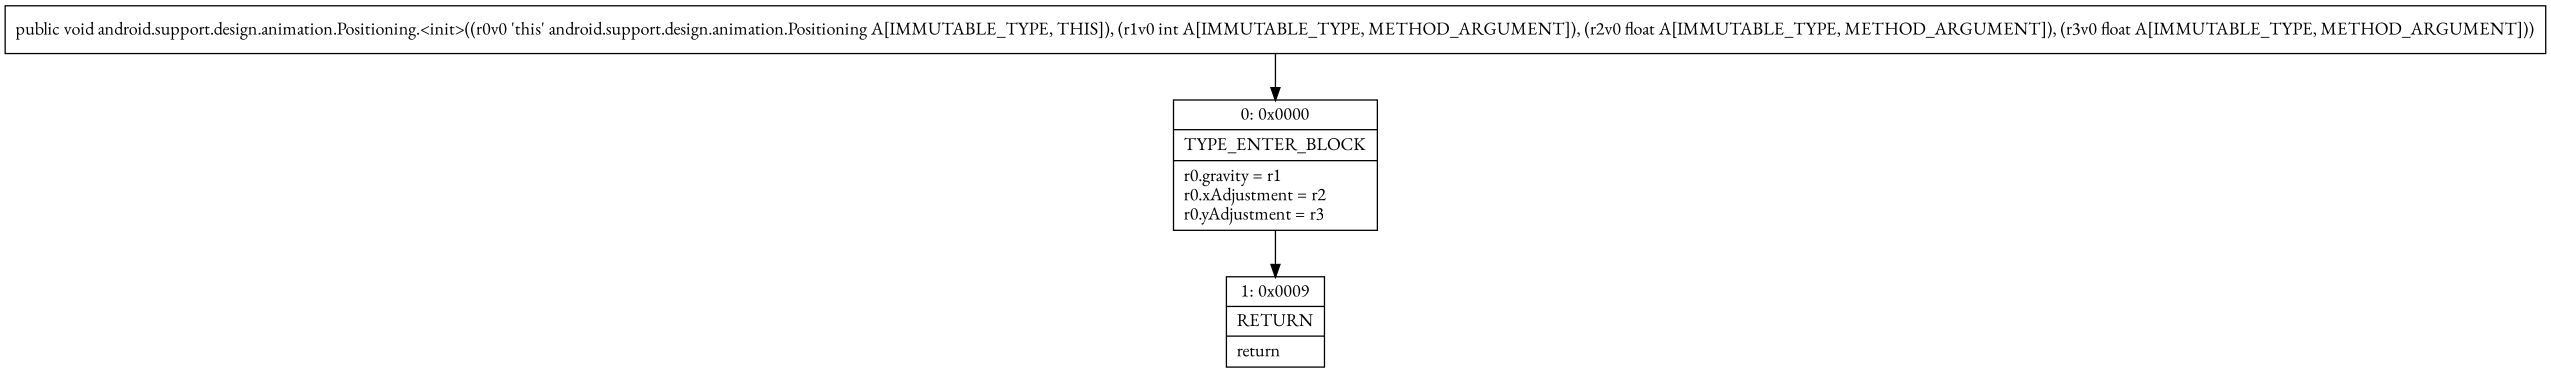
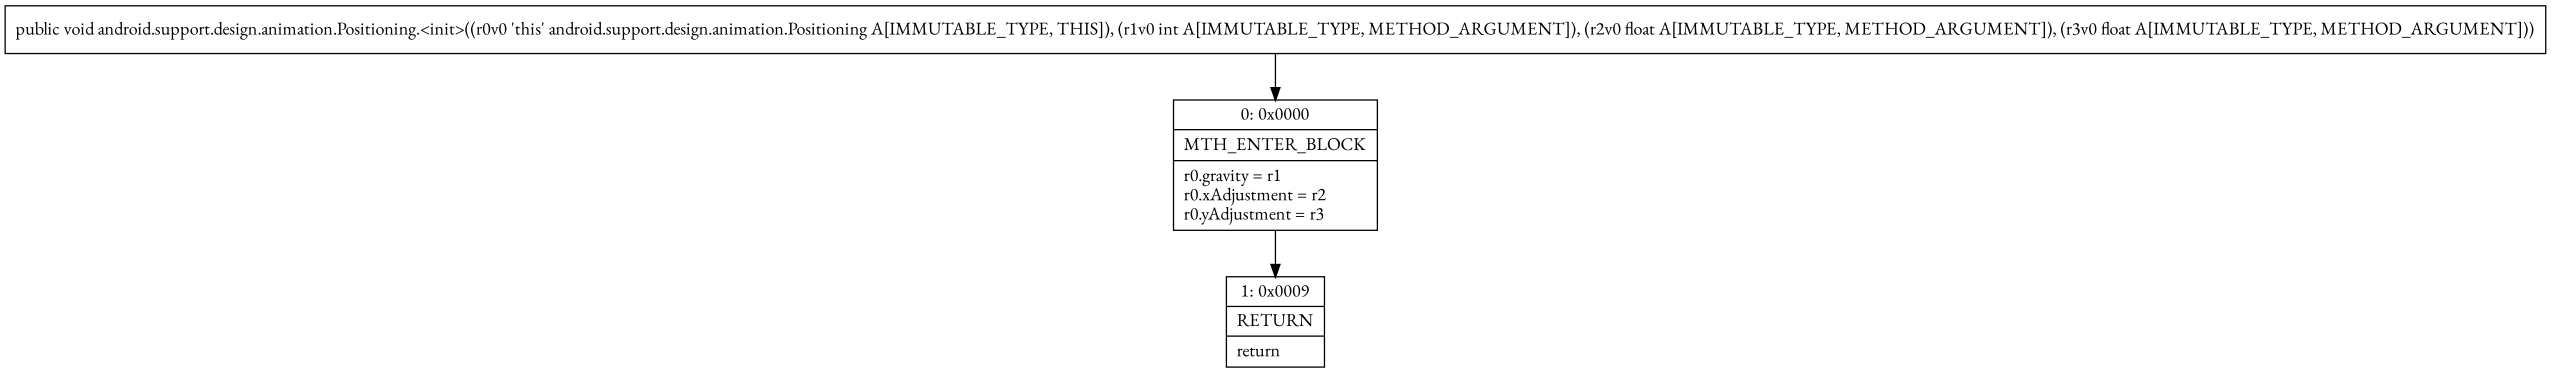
node "0: 0x0000": text "TYPE_ENTER_BLOCK" -> "MTH_ENTER_BLOCK"
